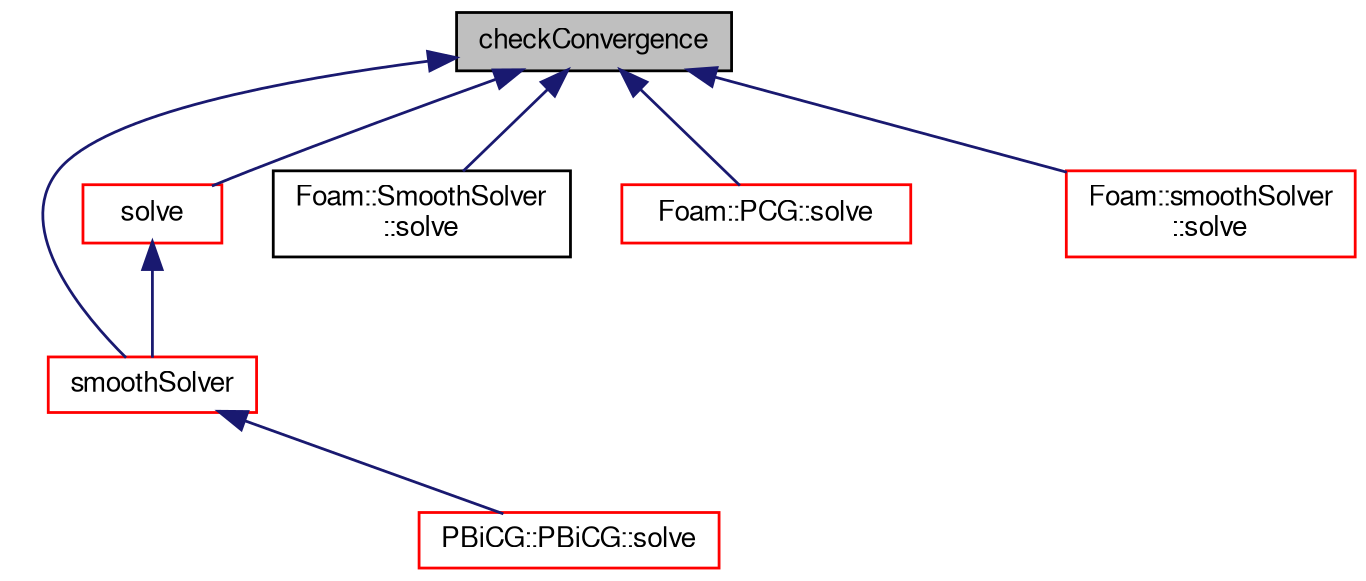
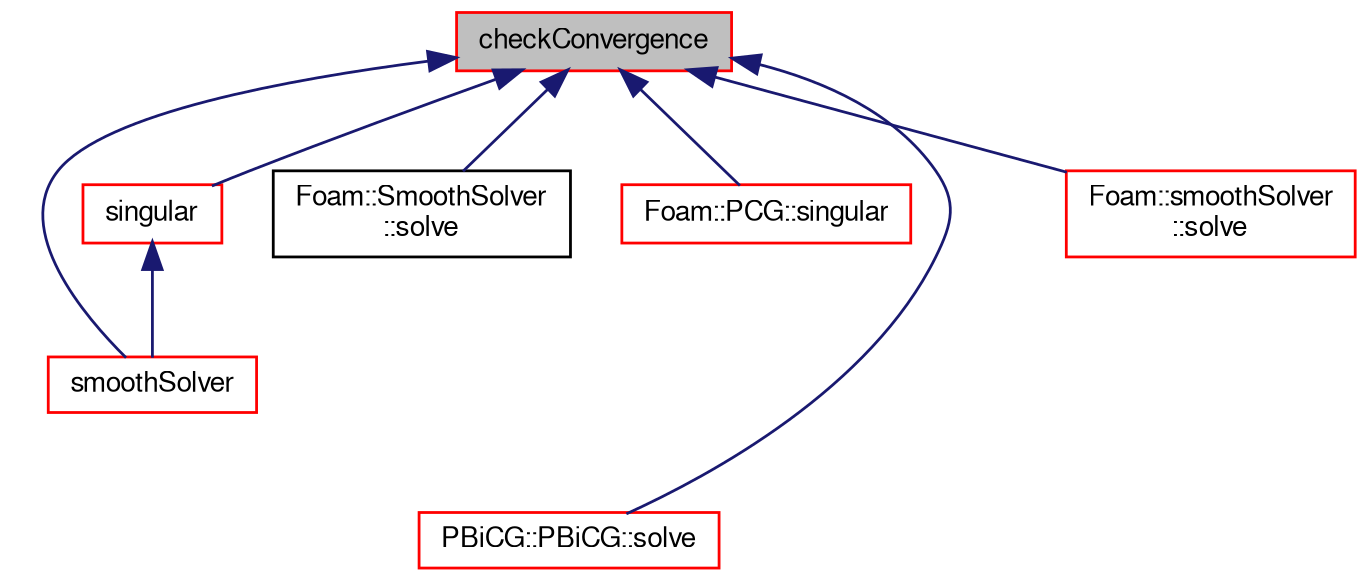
node "checkConvergence": color black -> red
node "solve": label "solve" -> "singular"
node "Foam::PCG::solve": label "Foam::PCG::solve" -> "Foam::PCG::singular"
edge "PBiCG::PBiCG::solve" -> "smoothSolver": now "PBiCG::PBiCG::solve" -> "checkConvergence"
